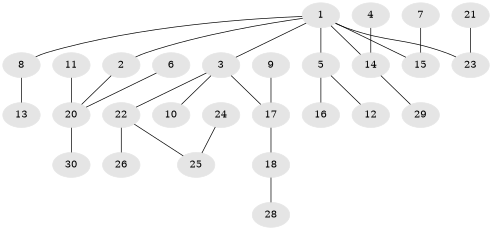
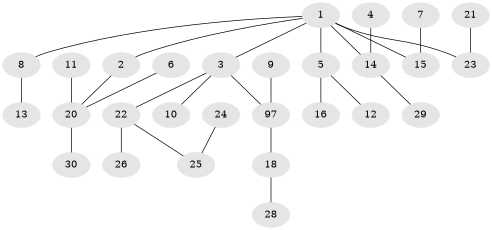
node "17": label "17" -> "97"
